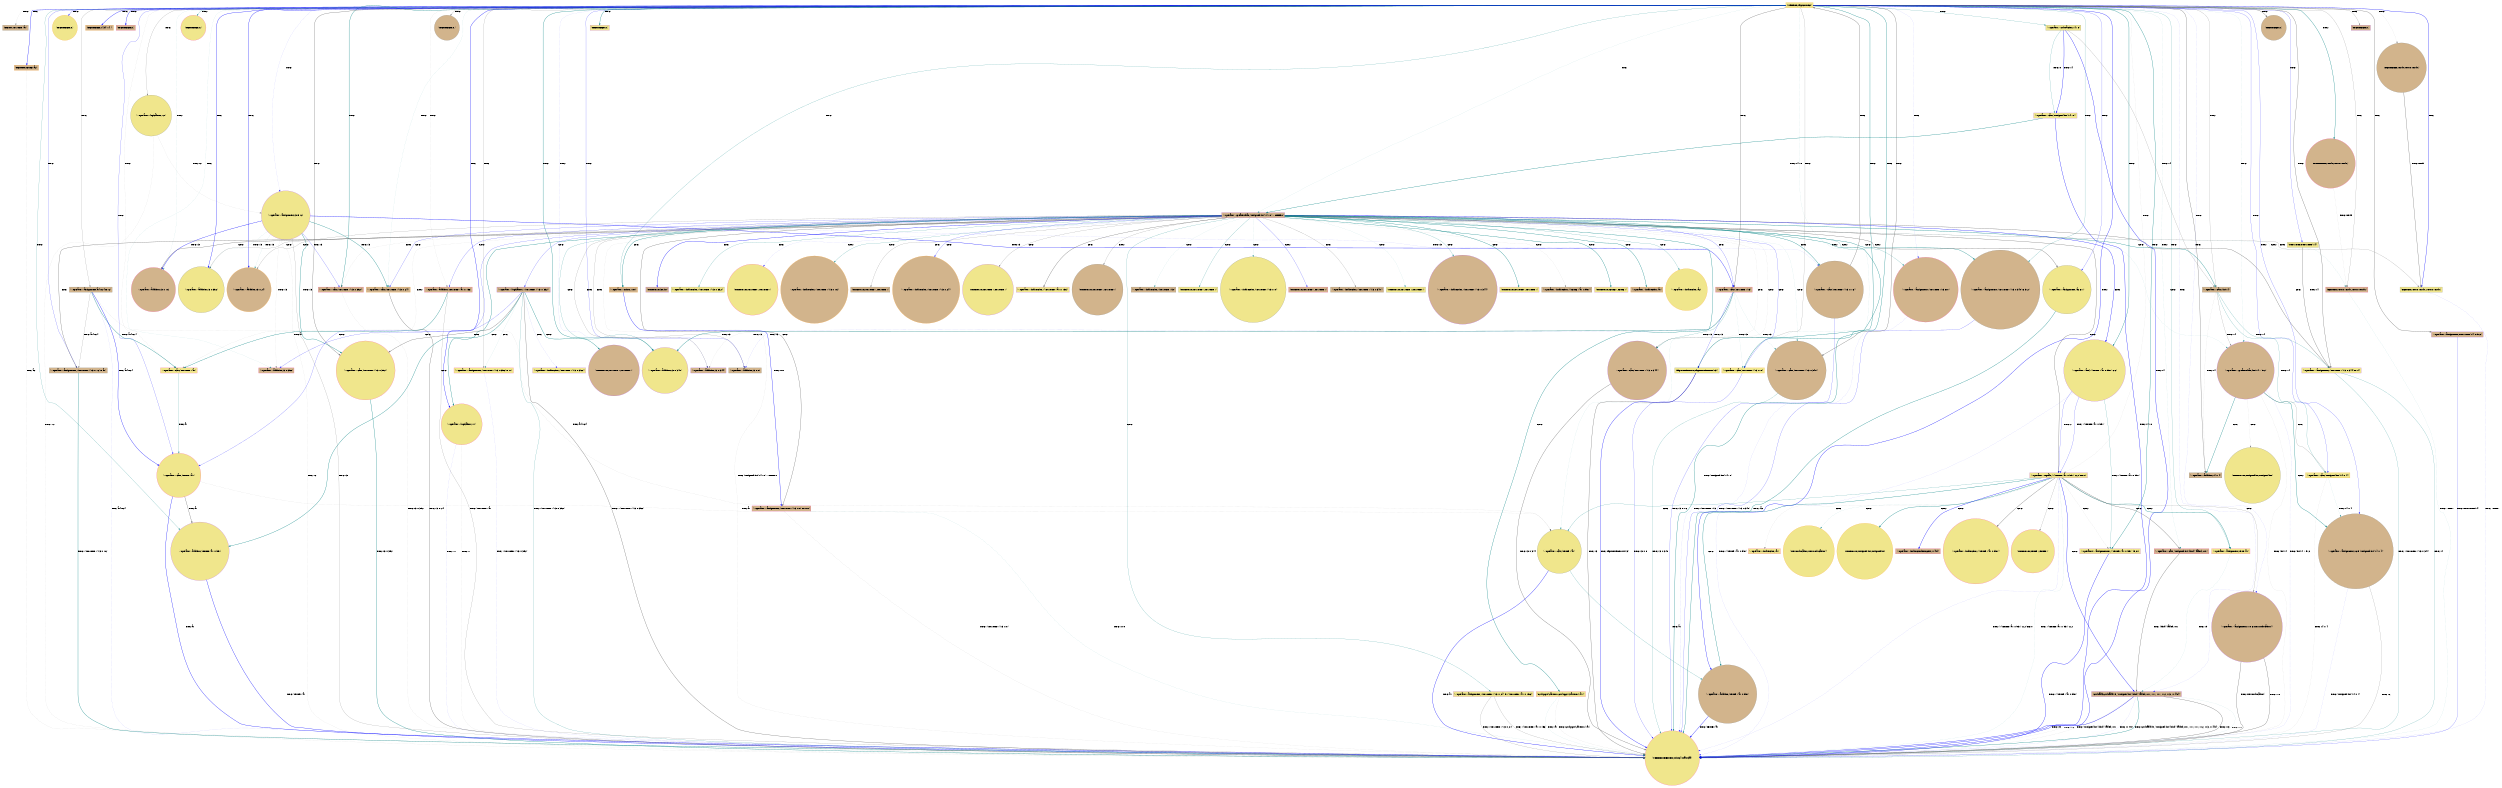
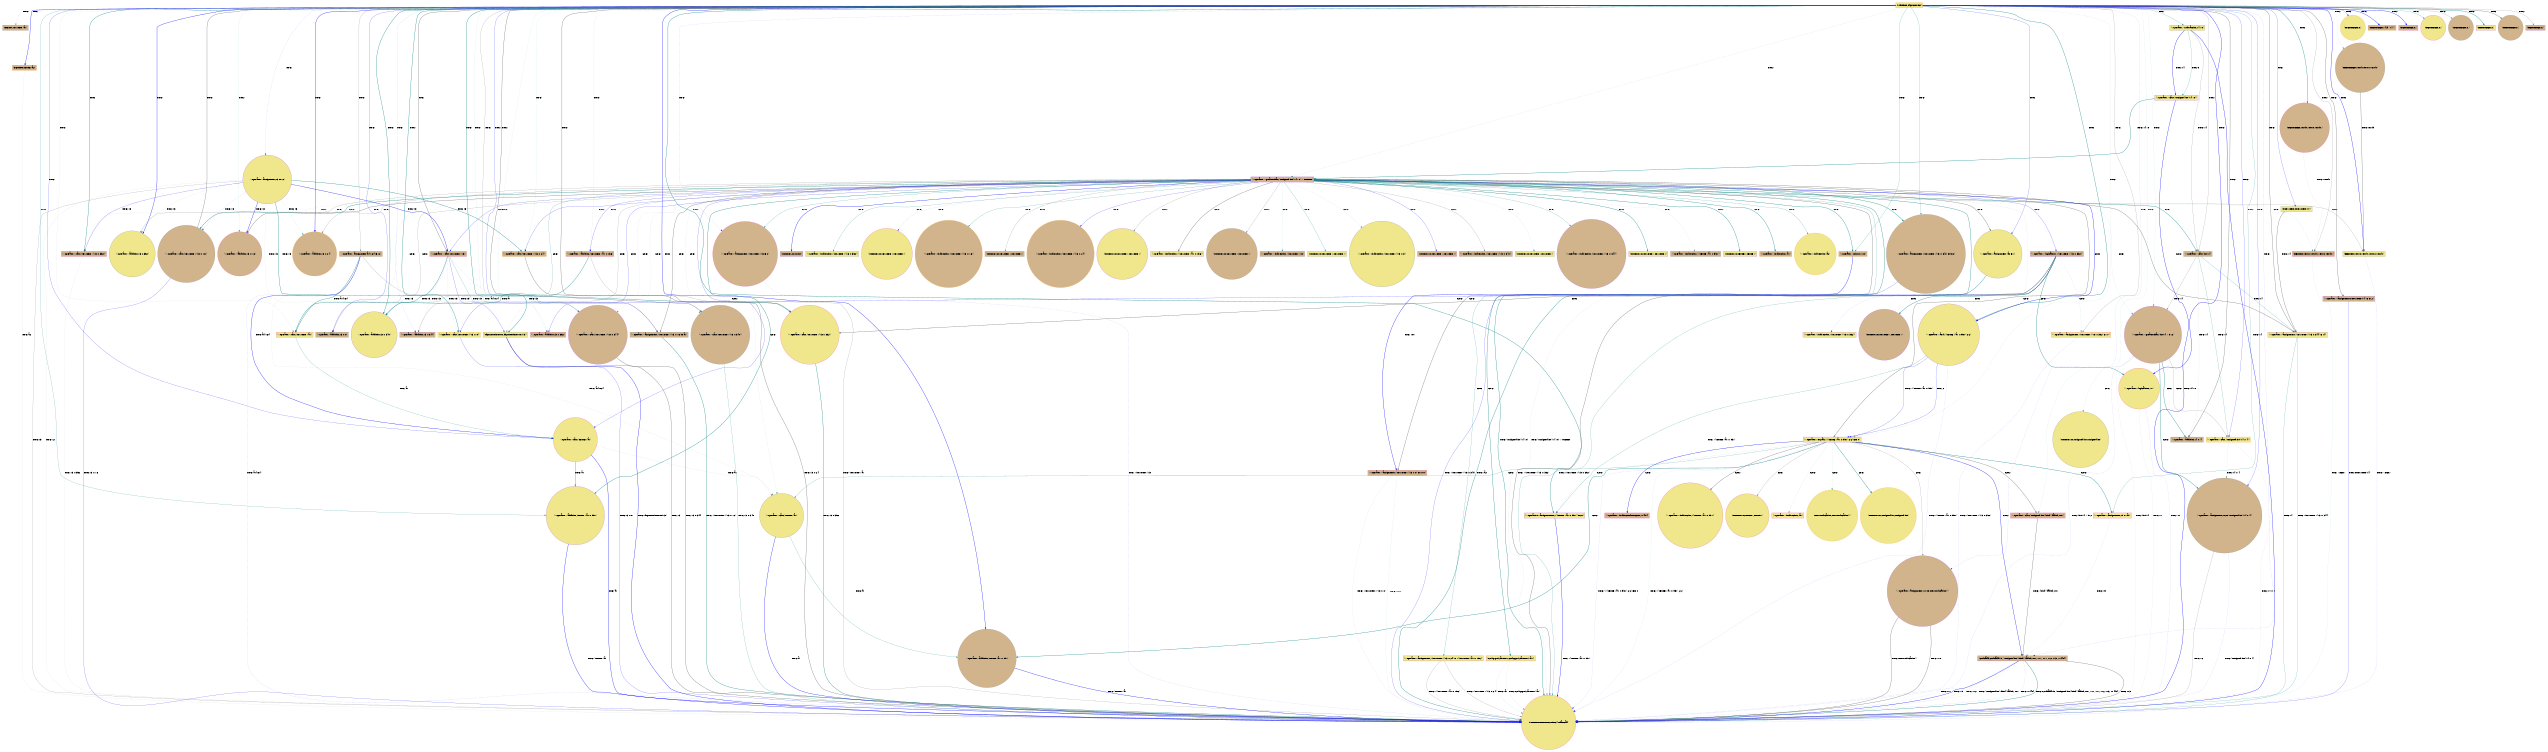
node "(<operator>.logicalNot,!v2)": removed
